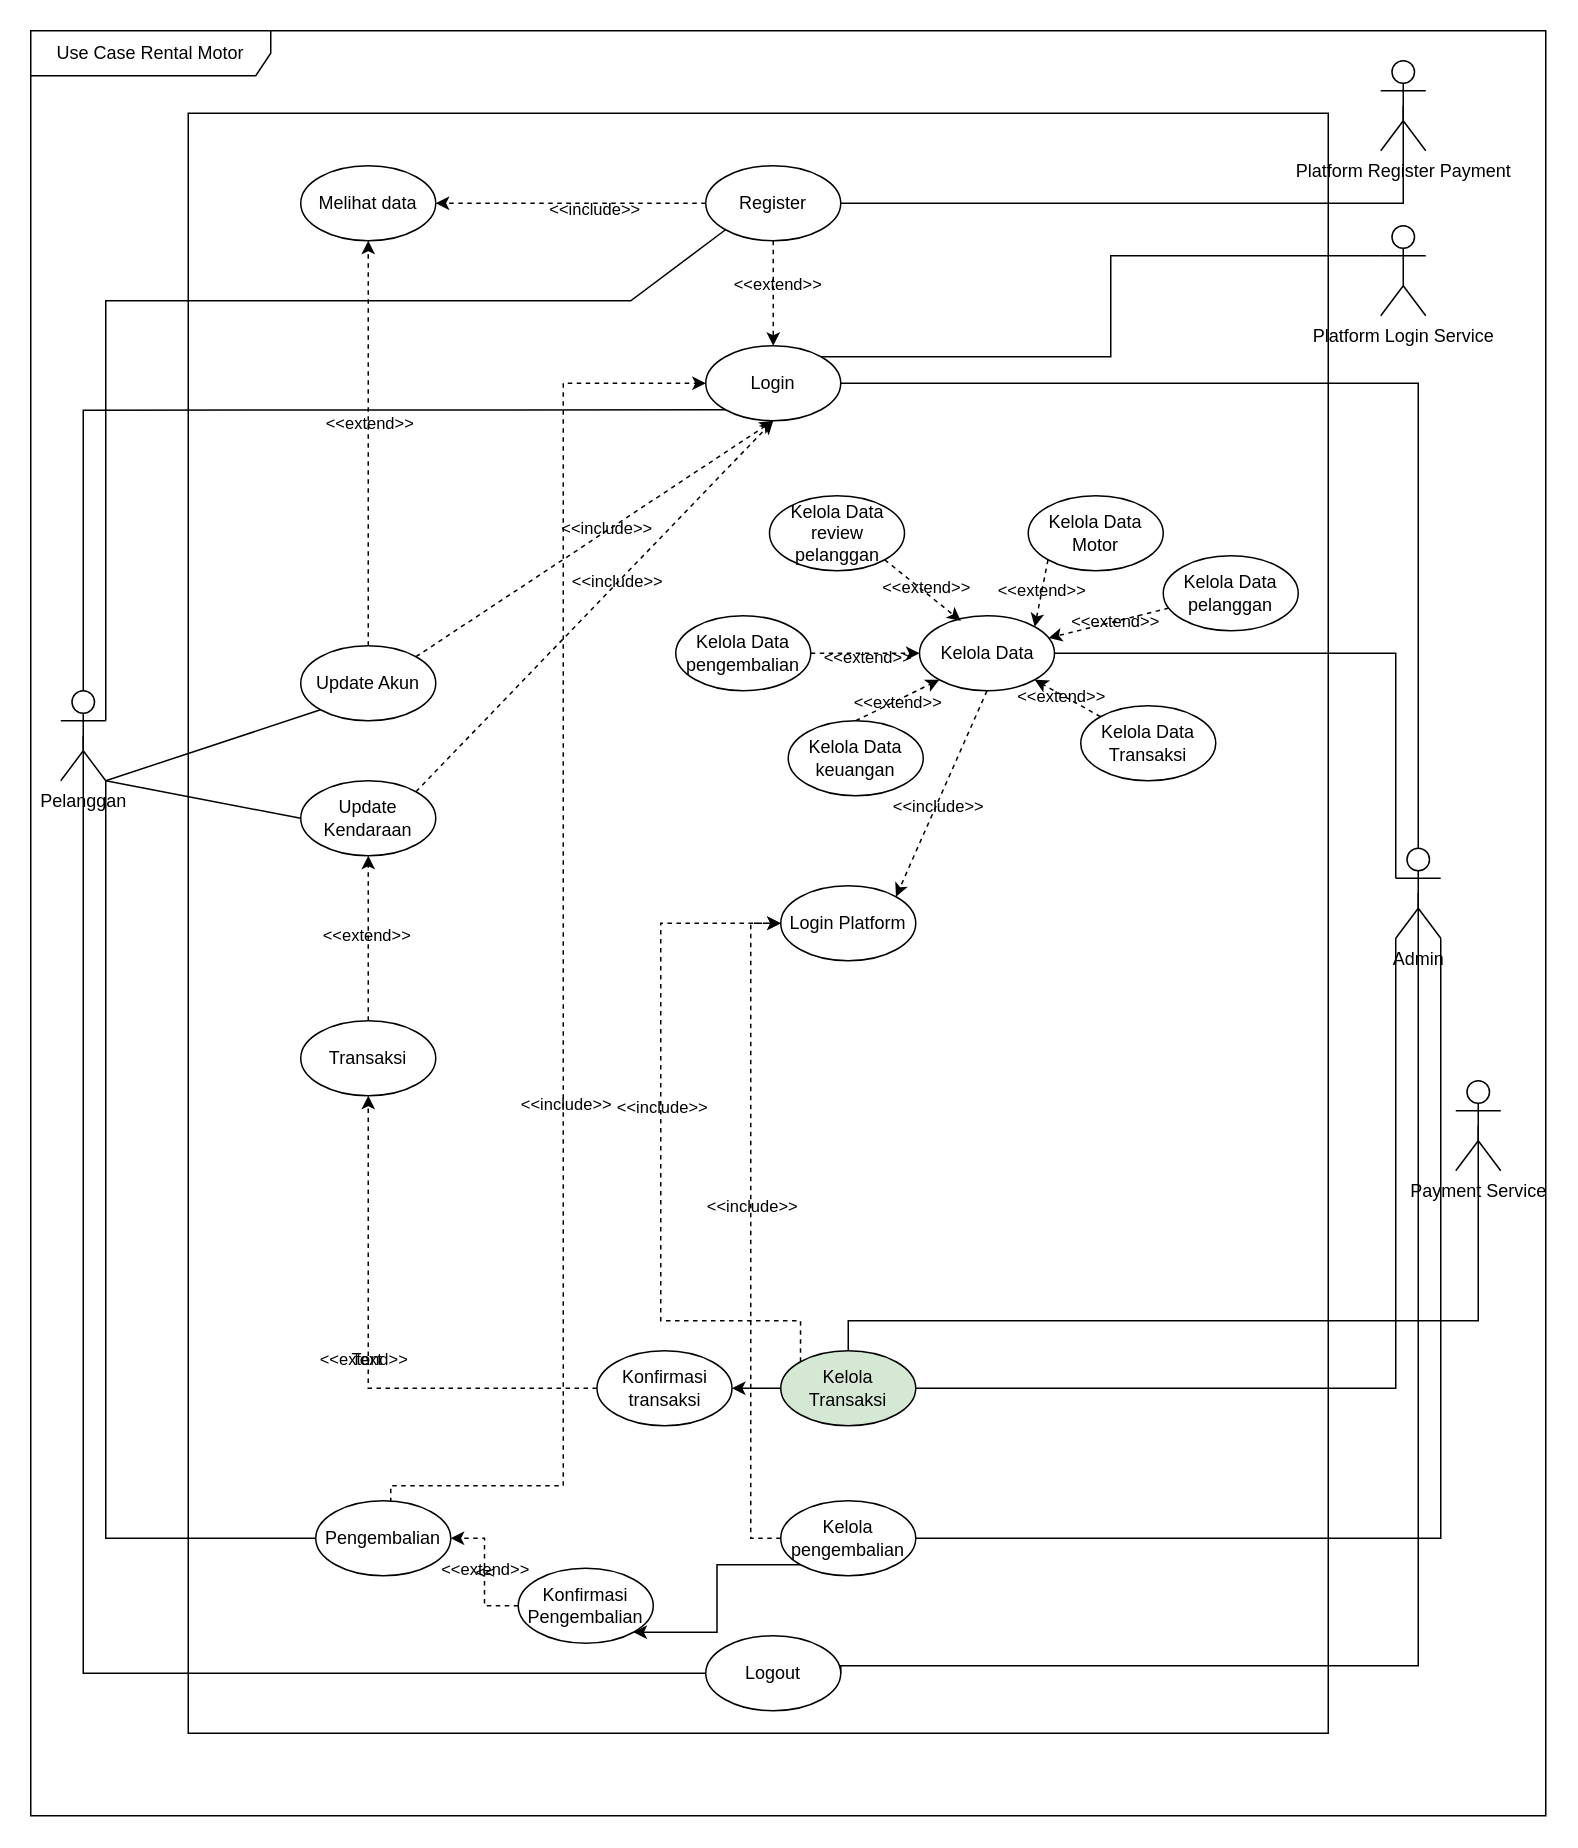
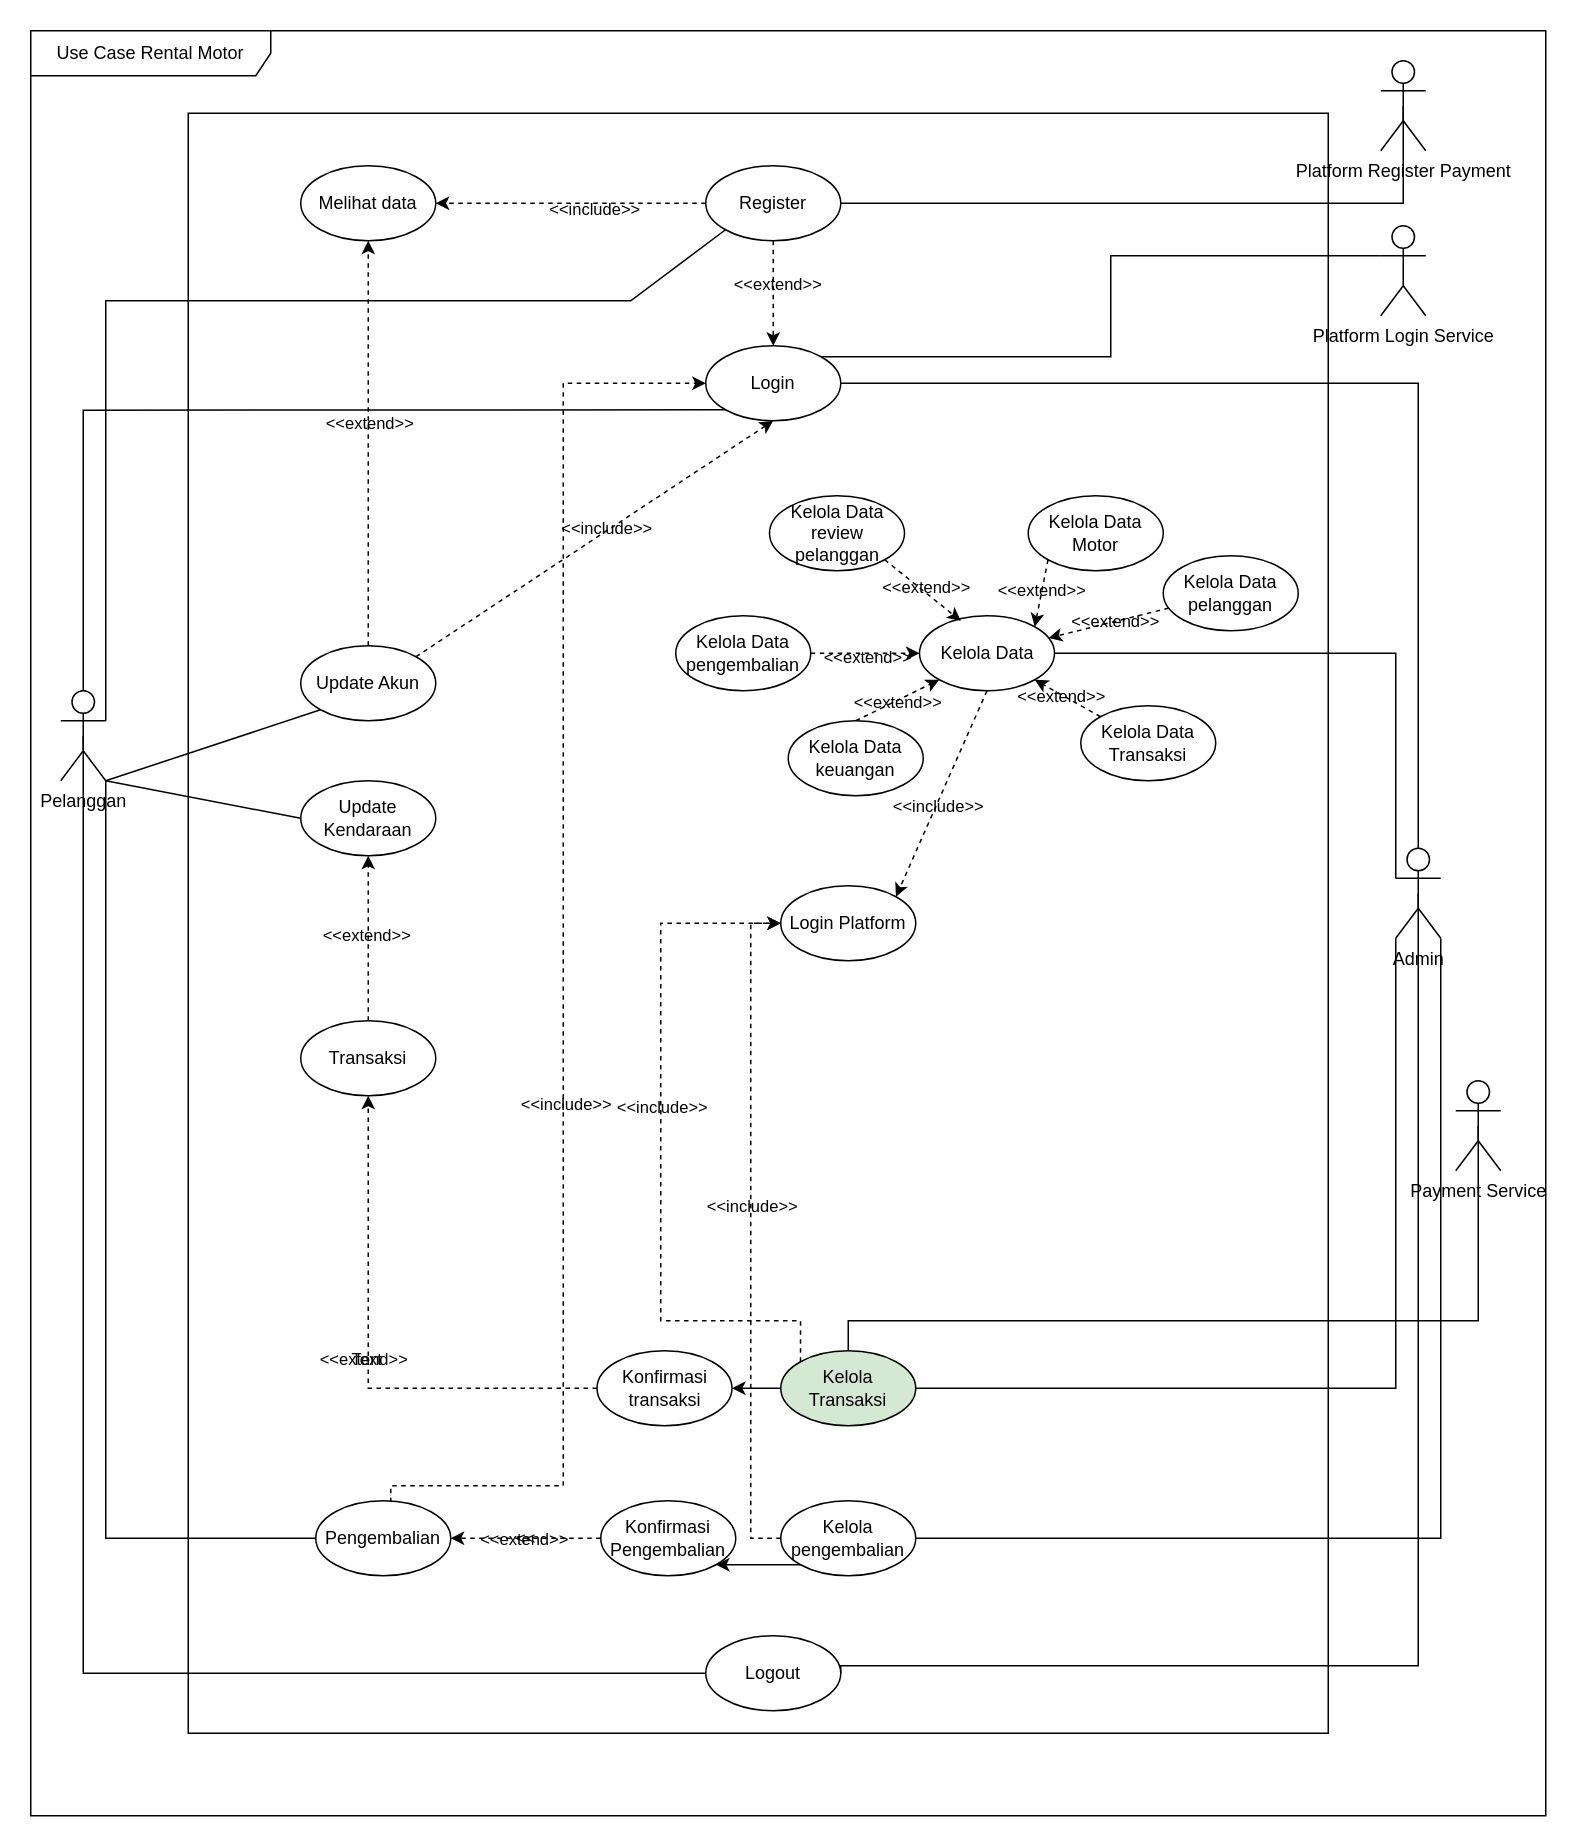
edge "Update Kendaraan" -> "Login": removed, label "<<include>>"
node "Konfirmasi Pengembalian": moved (586, 1606) -> (668, 1538)
